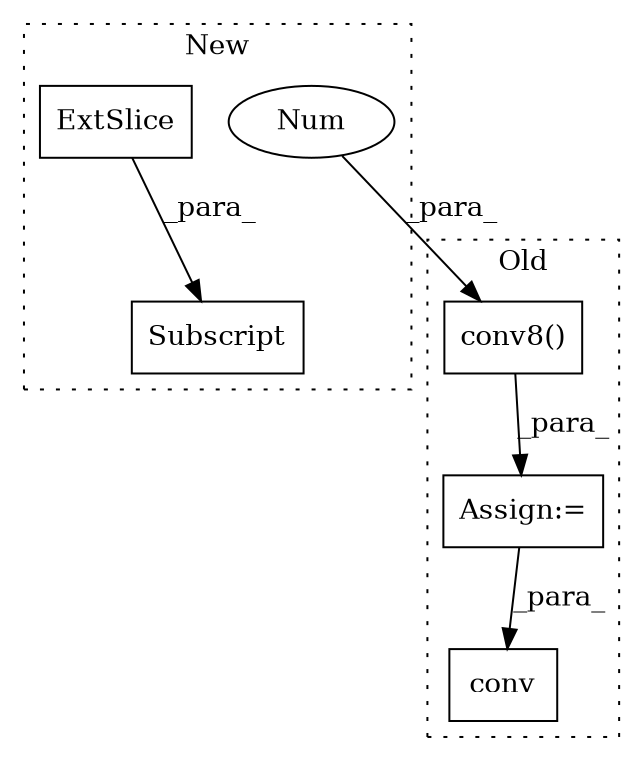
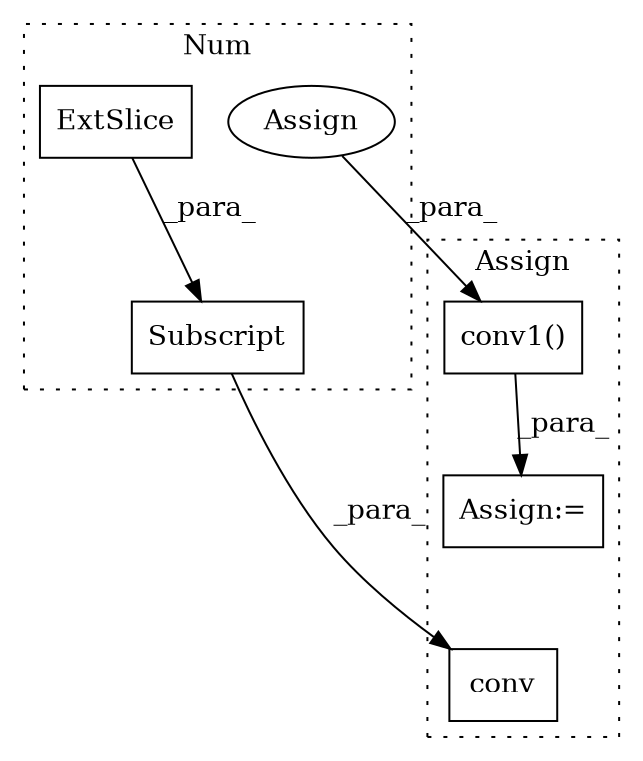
cluster "New": label "New" -> "Num"
node "Num": label "Num" -> "Assign"
cluster "Old": label "Old" -> "Assign"
node "conv8()": label "conv8()" -> "conv1()"
edge "Assign:=" -> "conv": now "Subscript" -> "conv"
